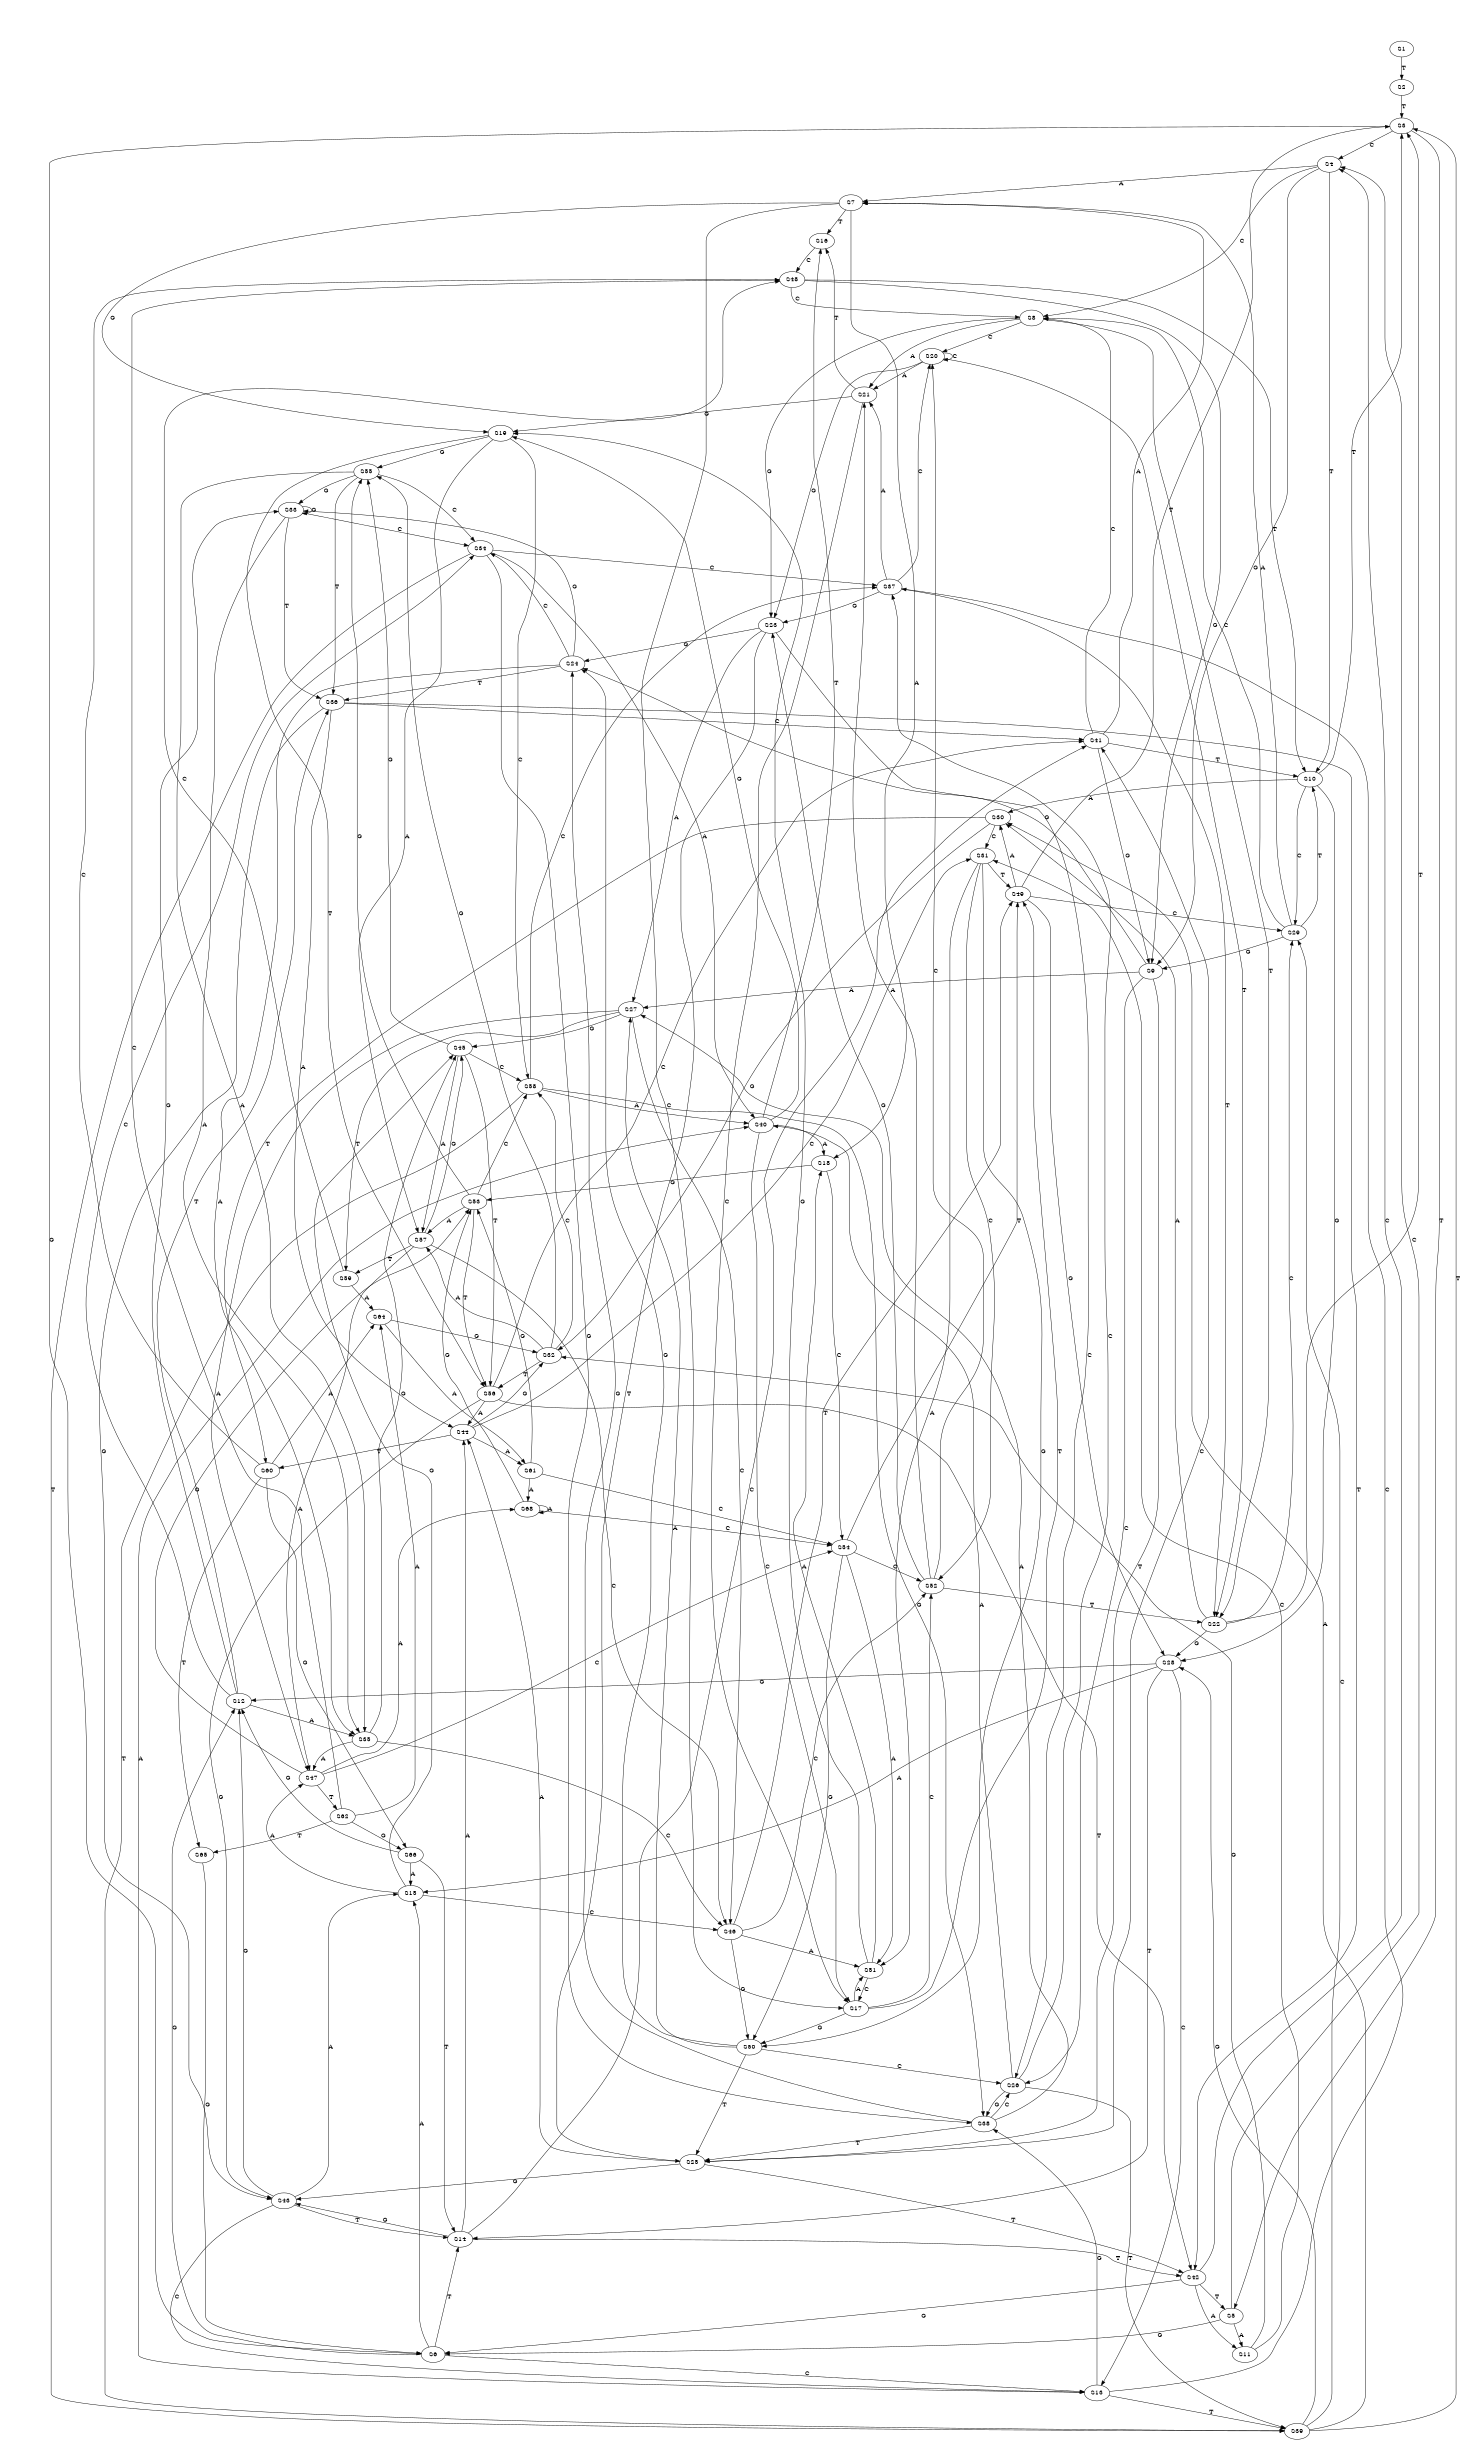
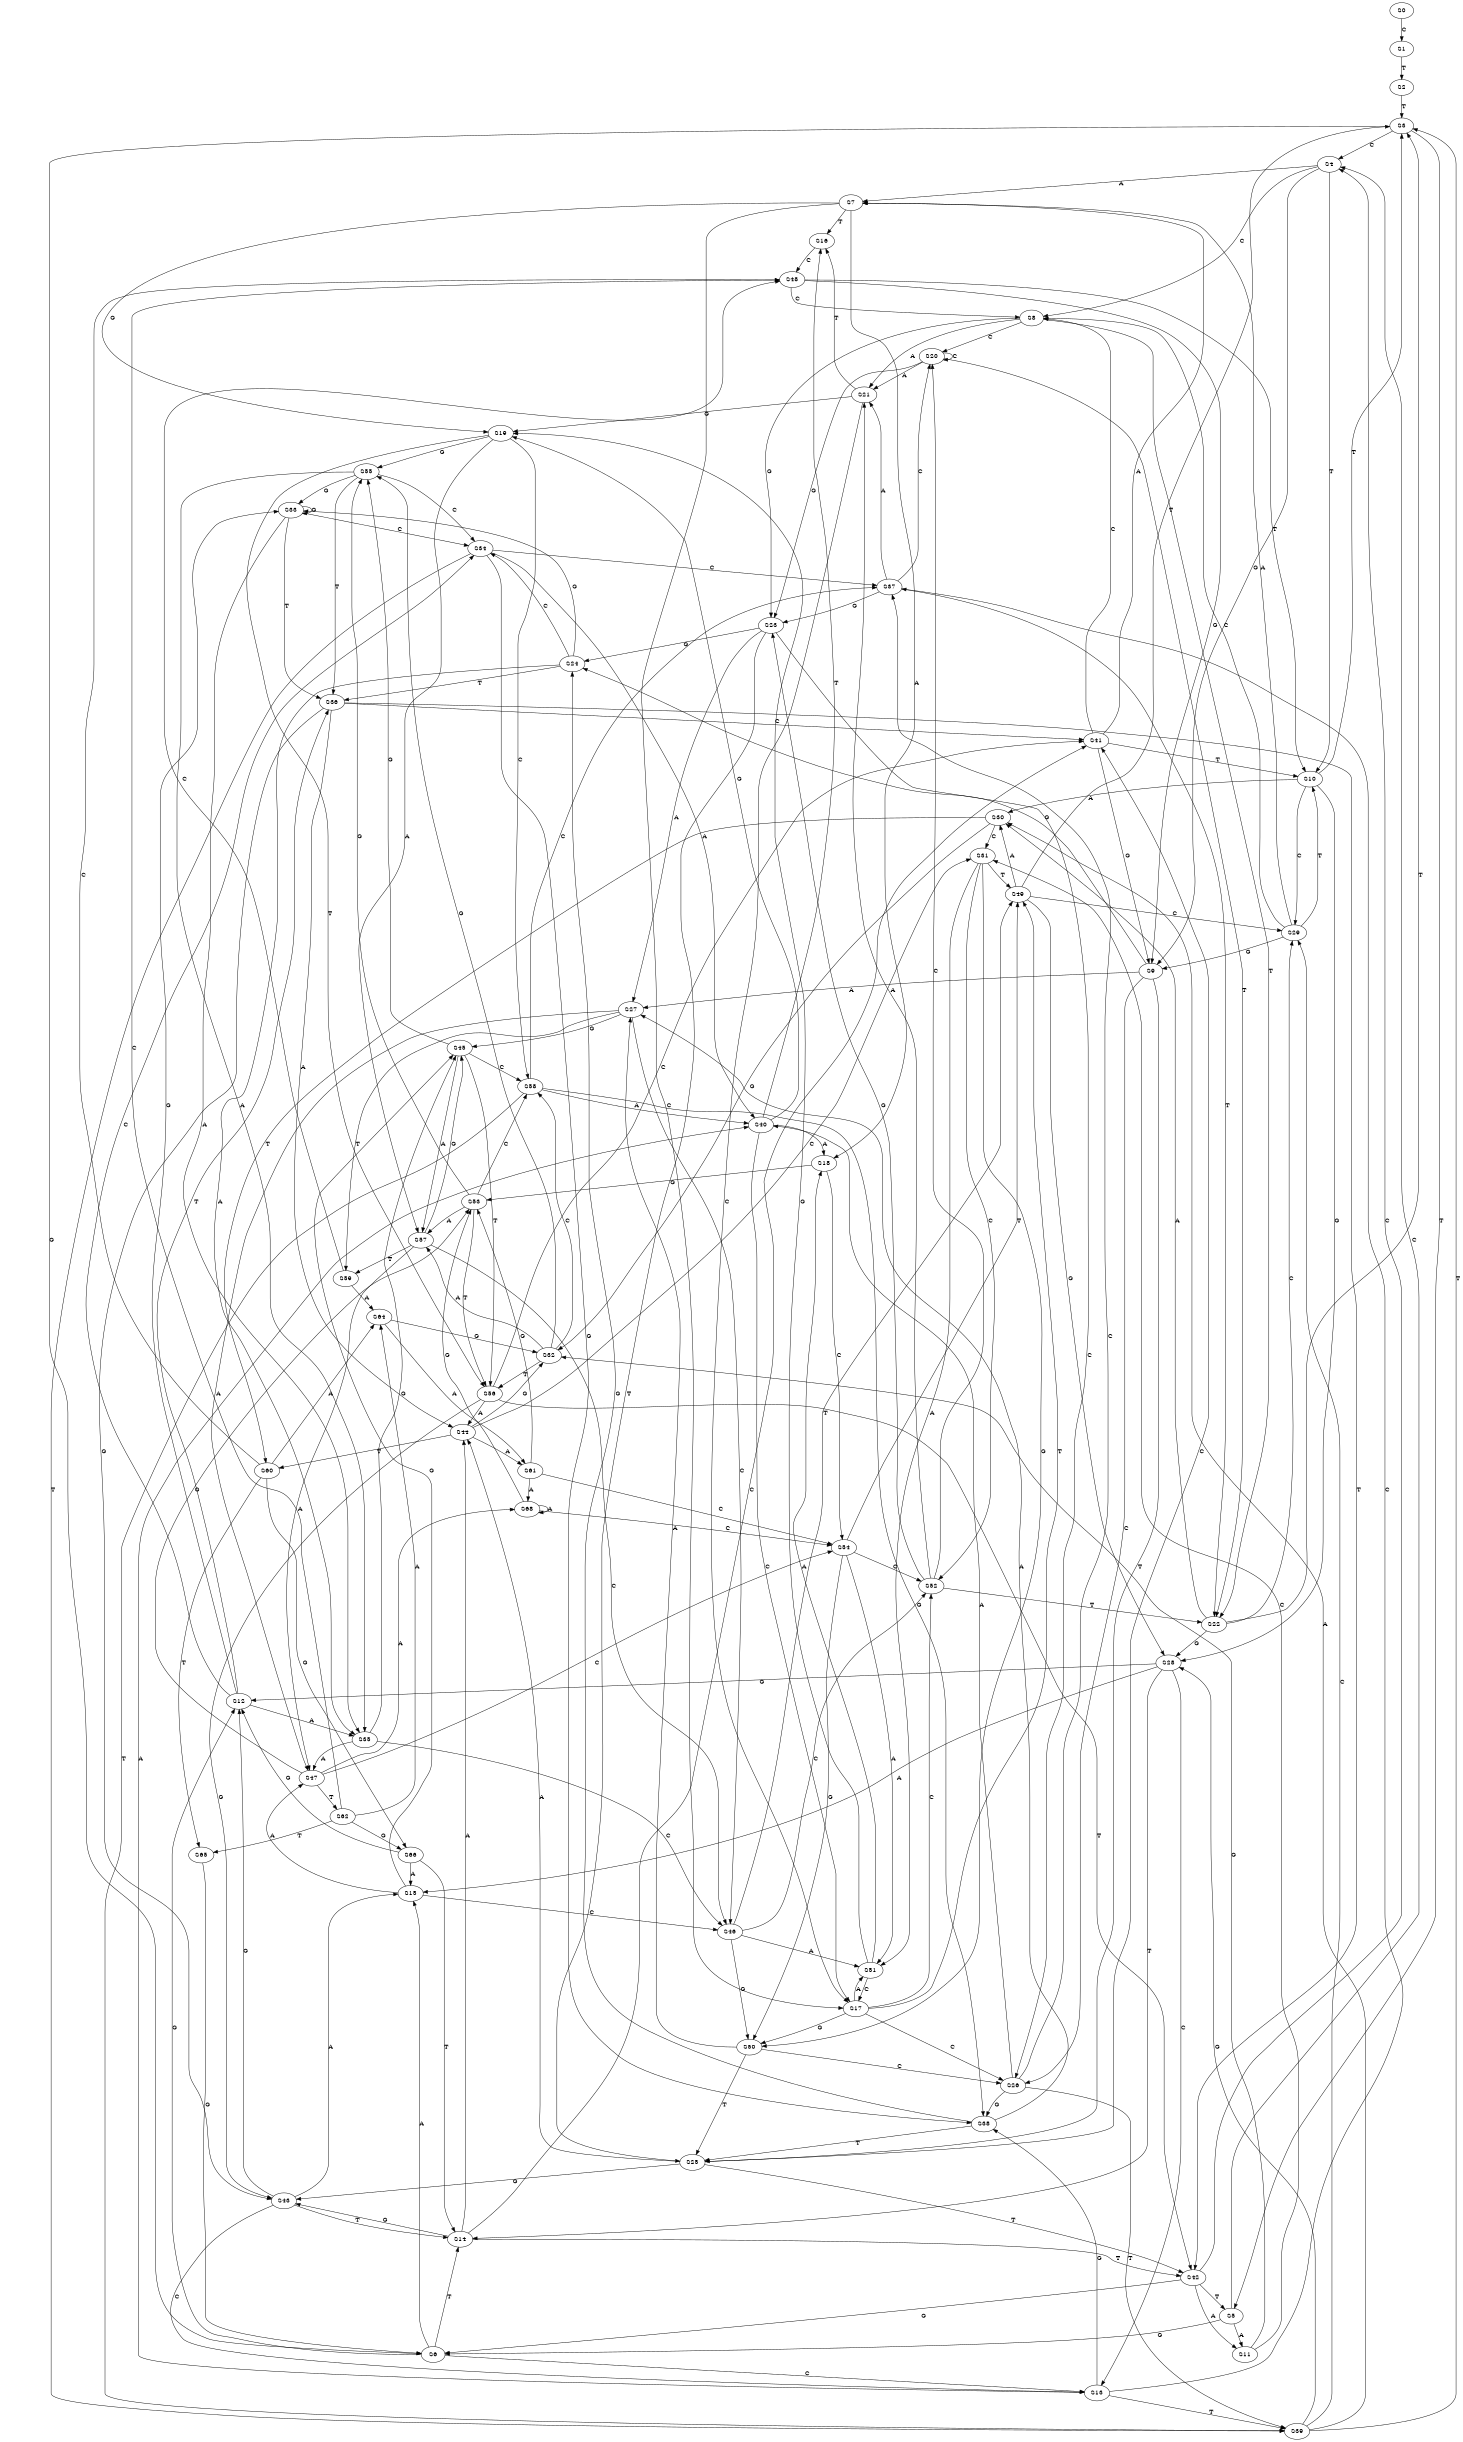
node "S0": added
edge "S50" -> "S24": removed, label "G"
edge "S38" -> "S26": now "S17" -> "S26"
